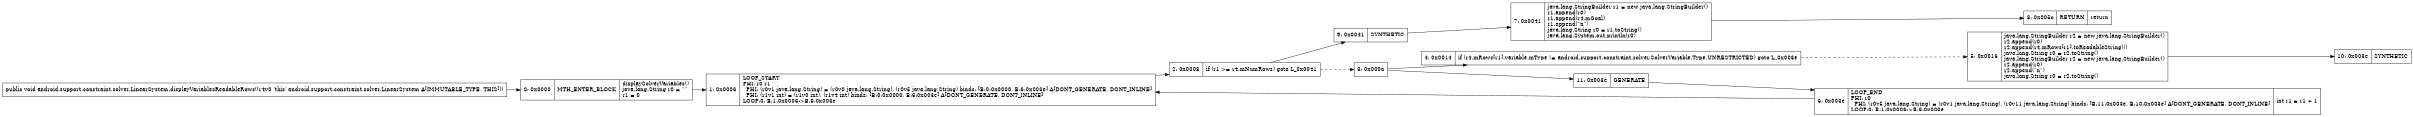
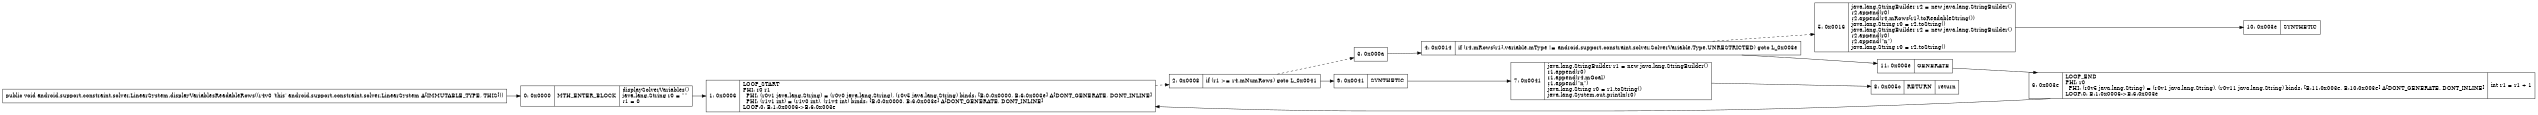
edge "1: 0x0006" -> "2: 0x0008": style solid -> dashed
edge "3: 0x000a" -> "11: 0x003e": now "4: 0x0014" -> "11: 0x003e"
